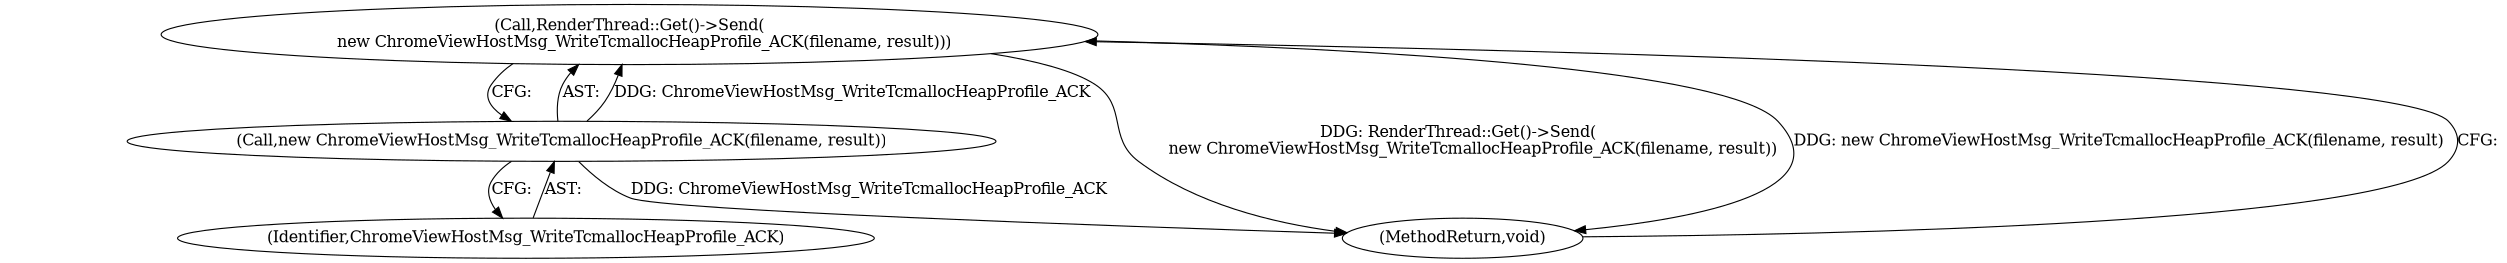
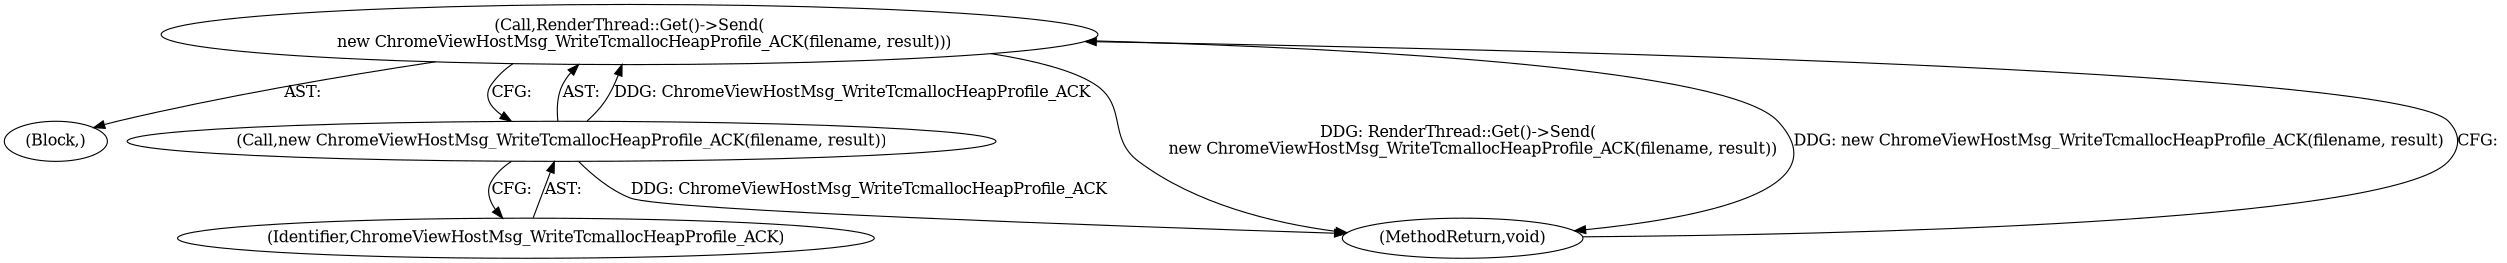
node "(Block,)": added
